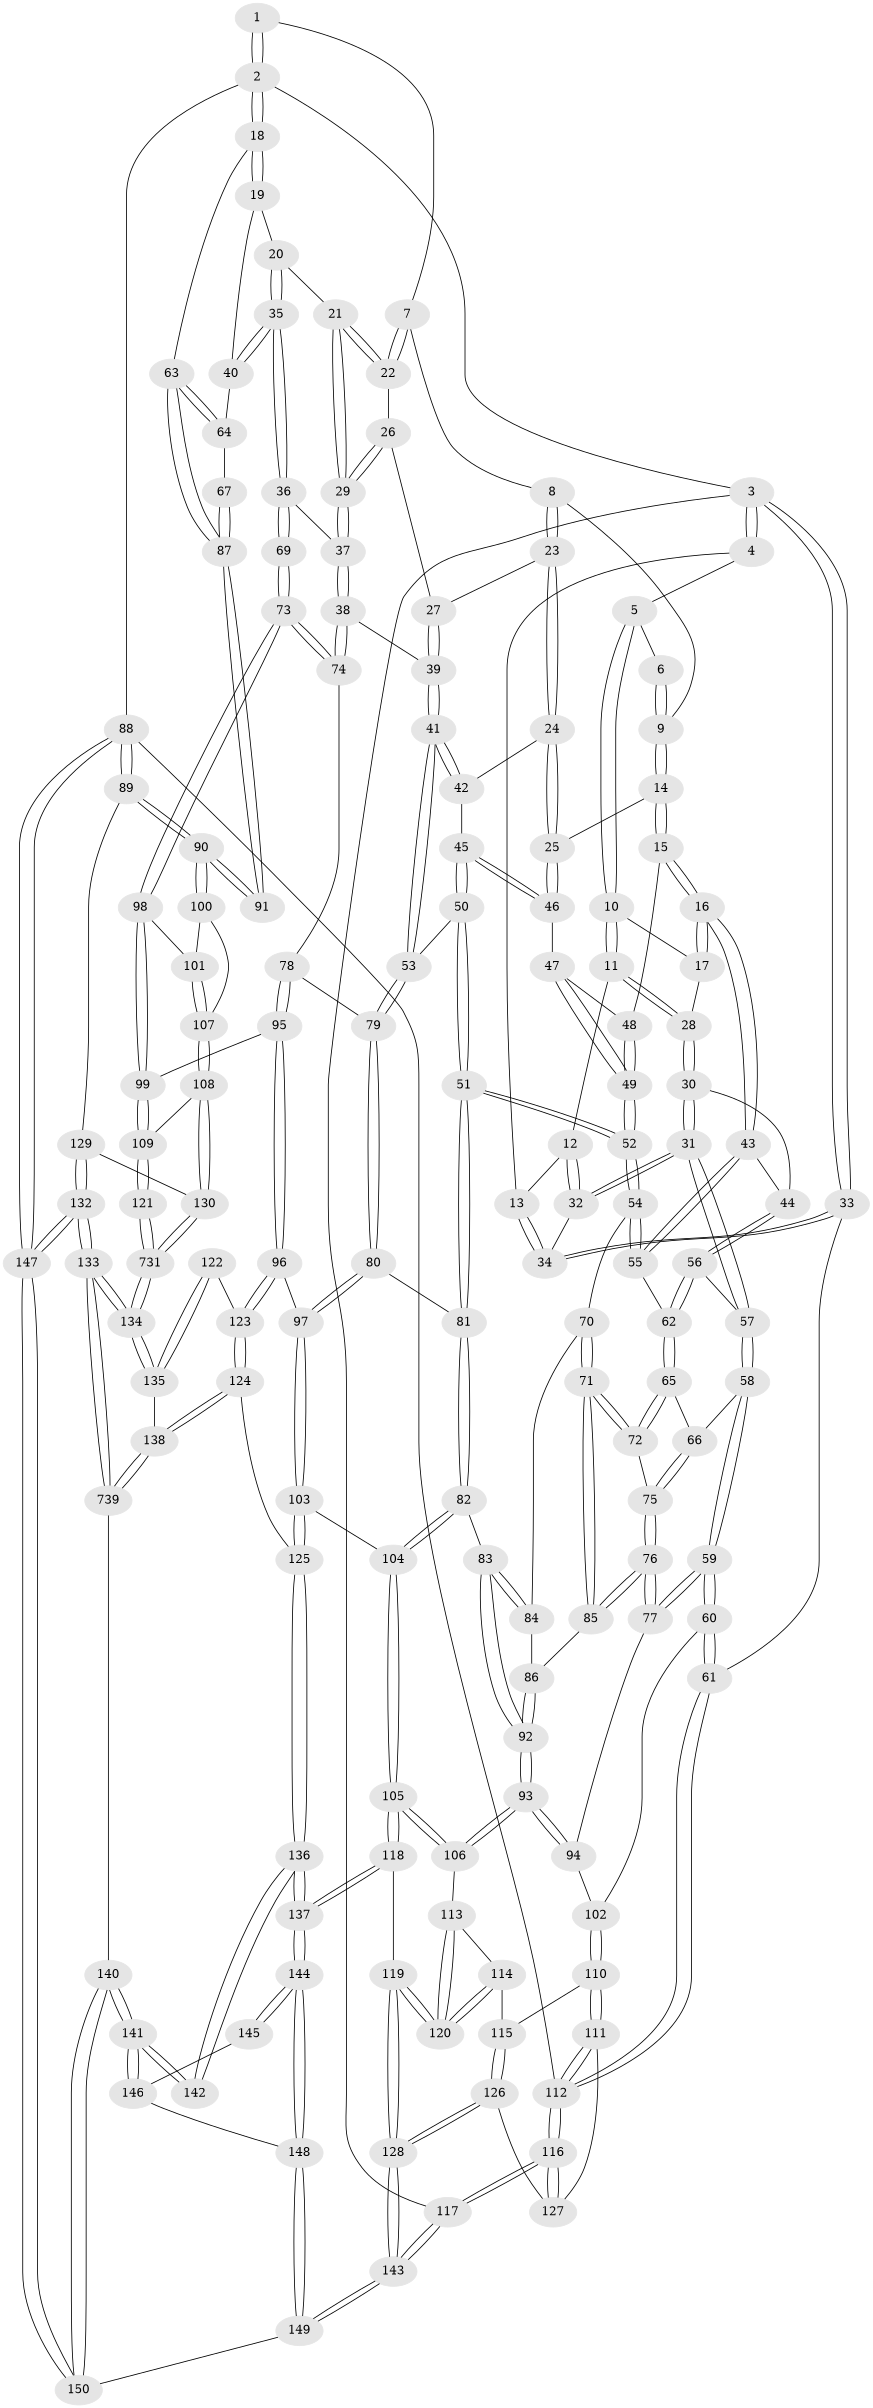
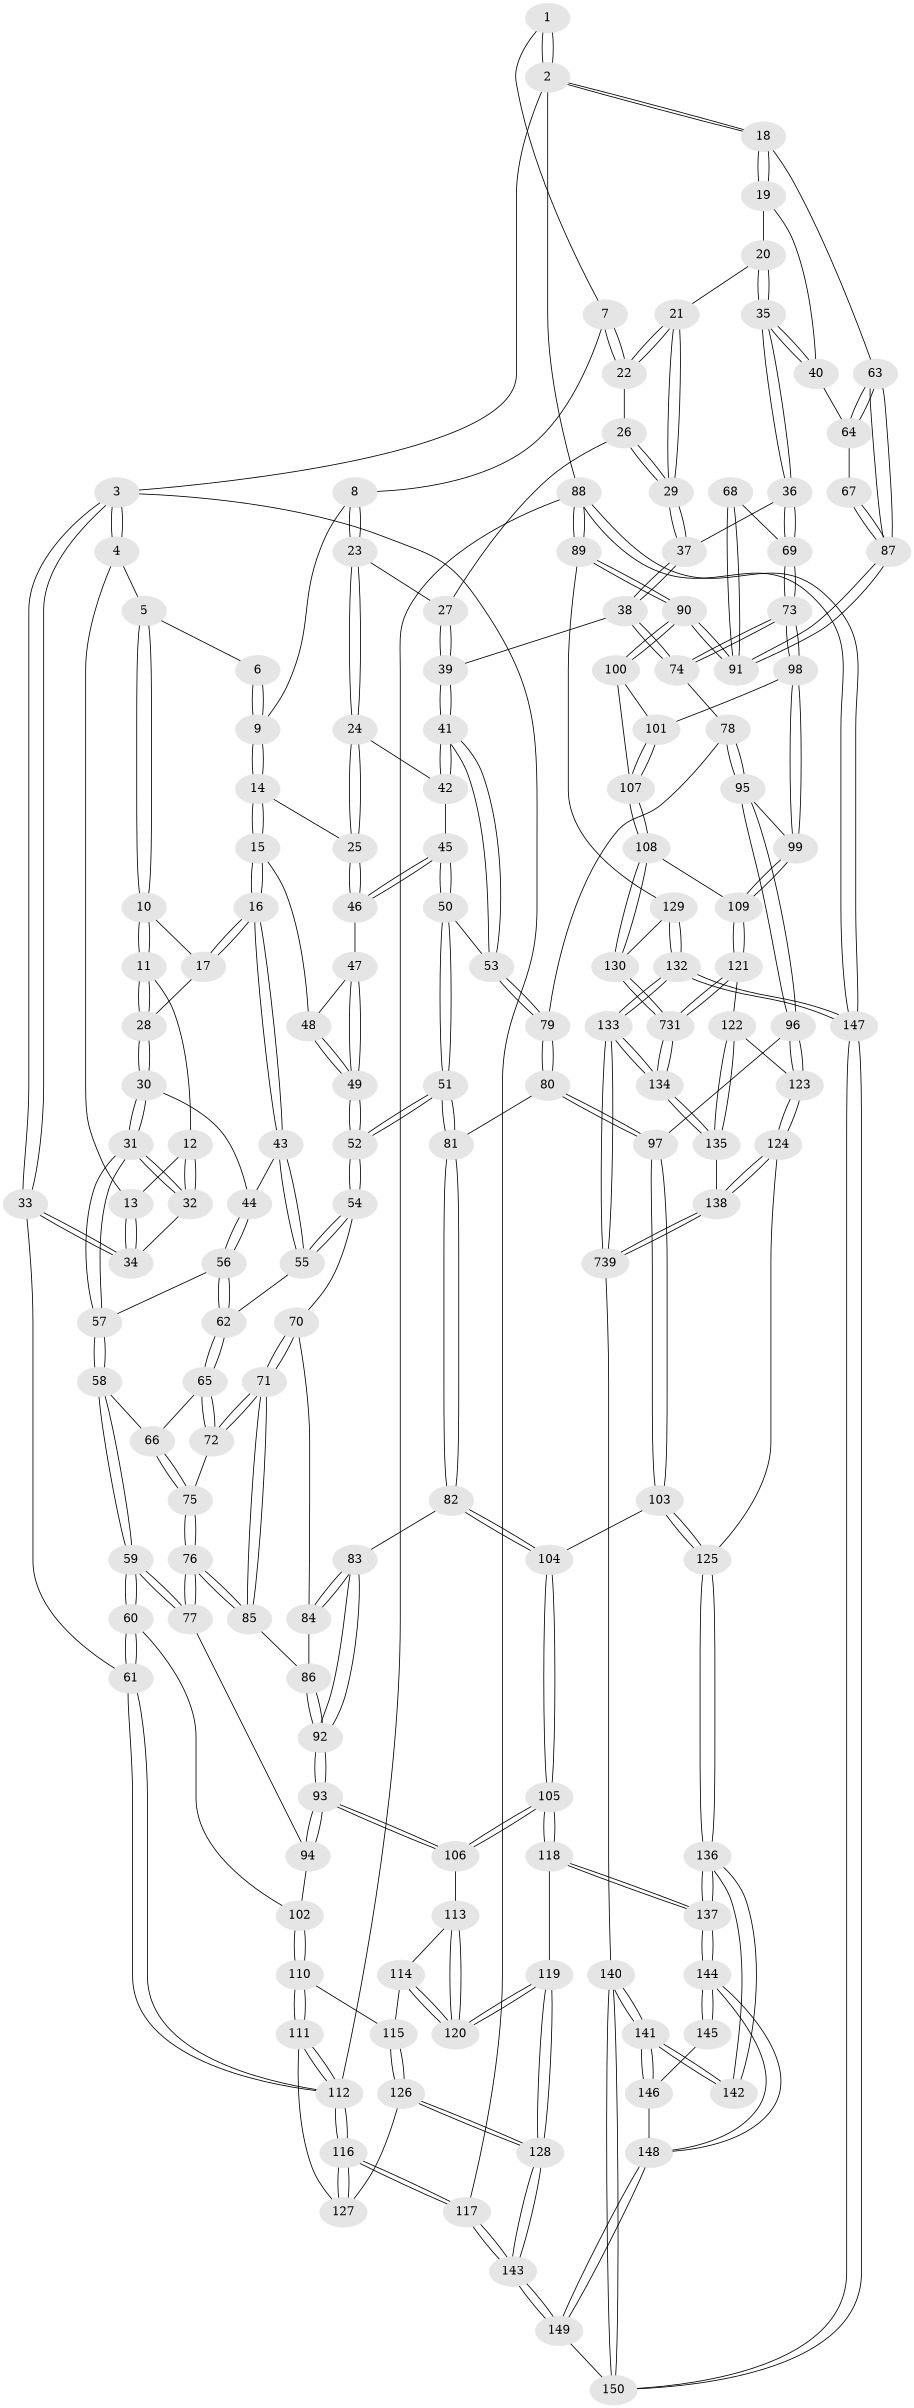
node "68": added
edge "121" -- "122": added
